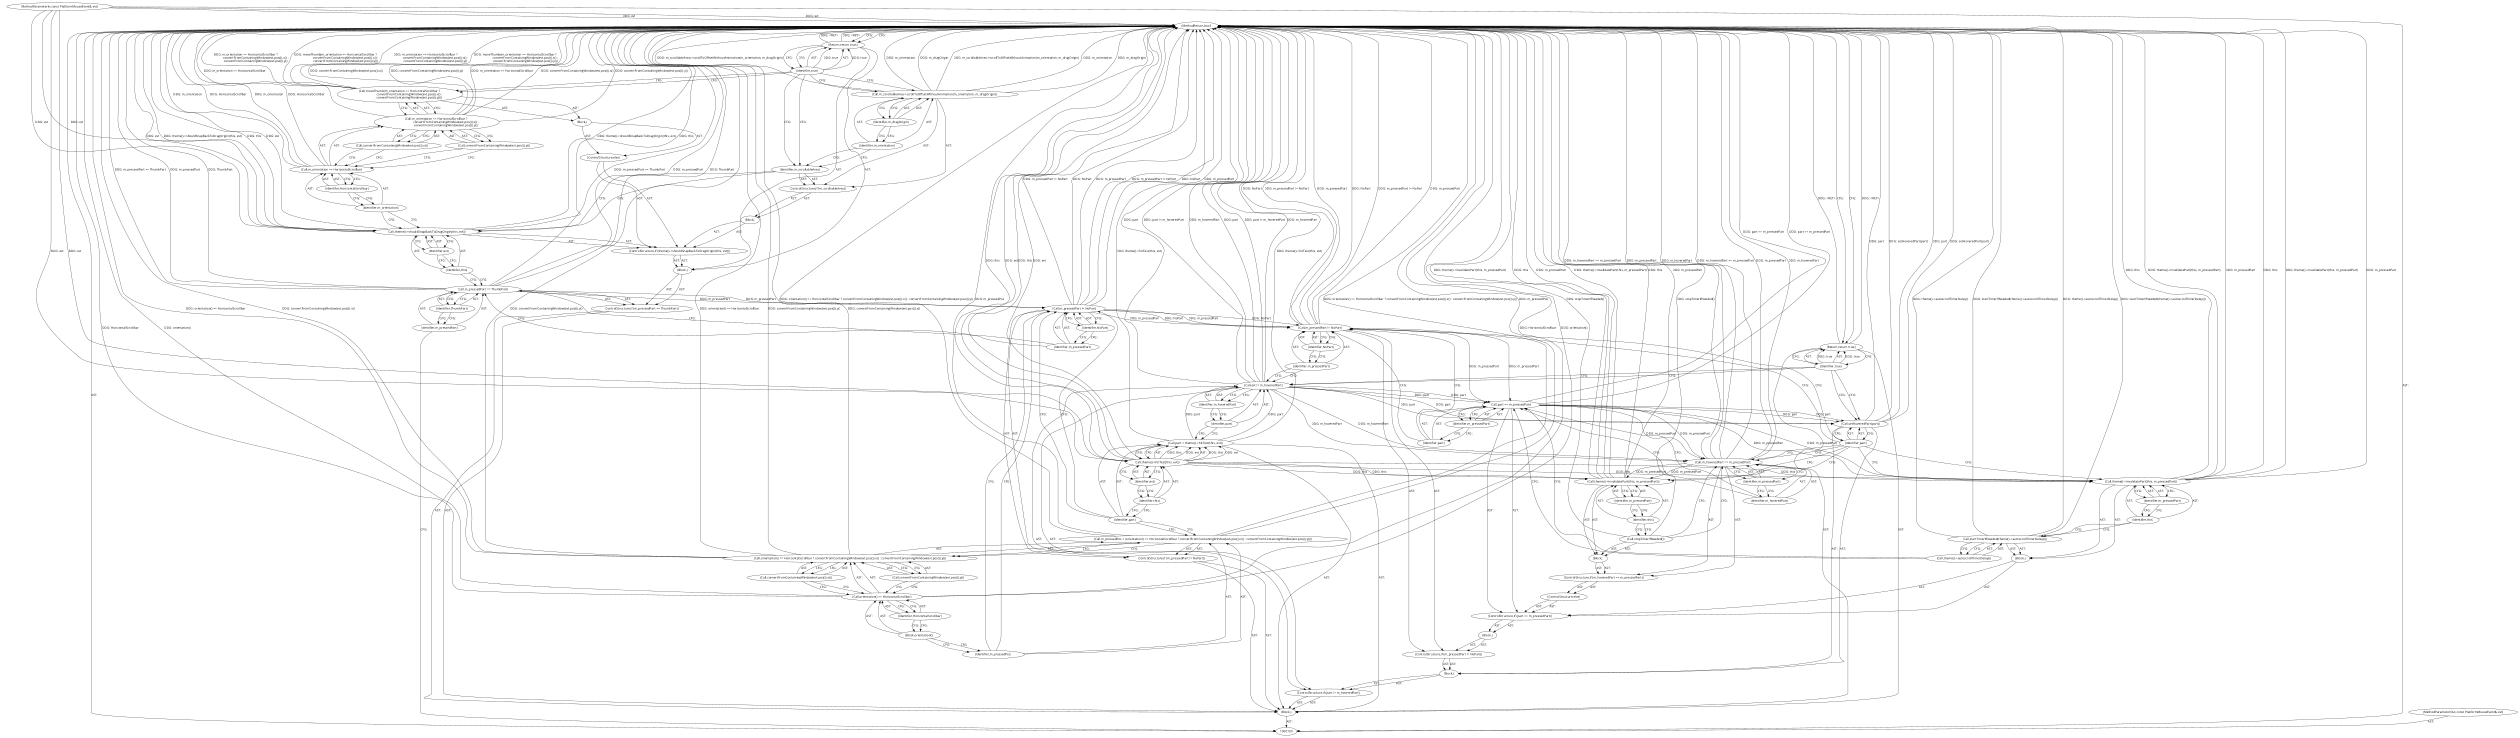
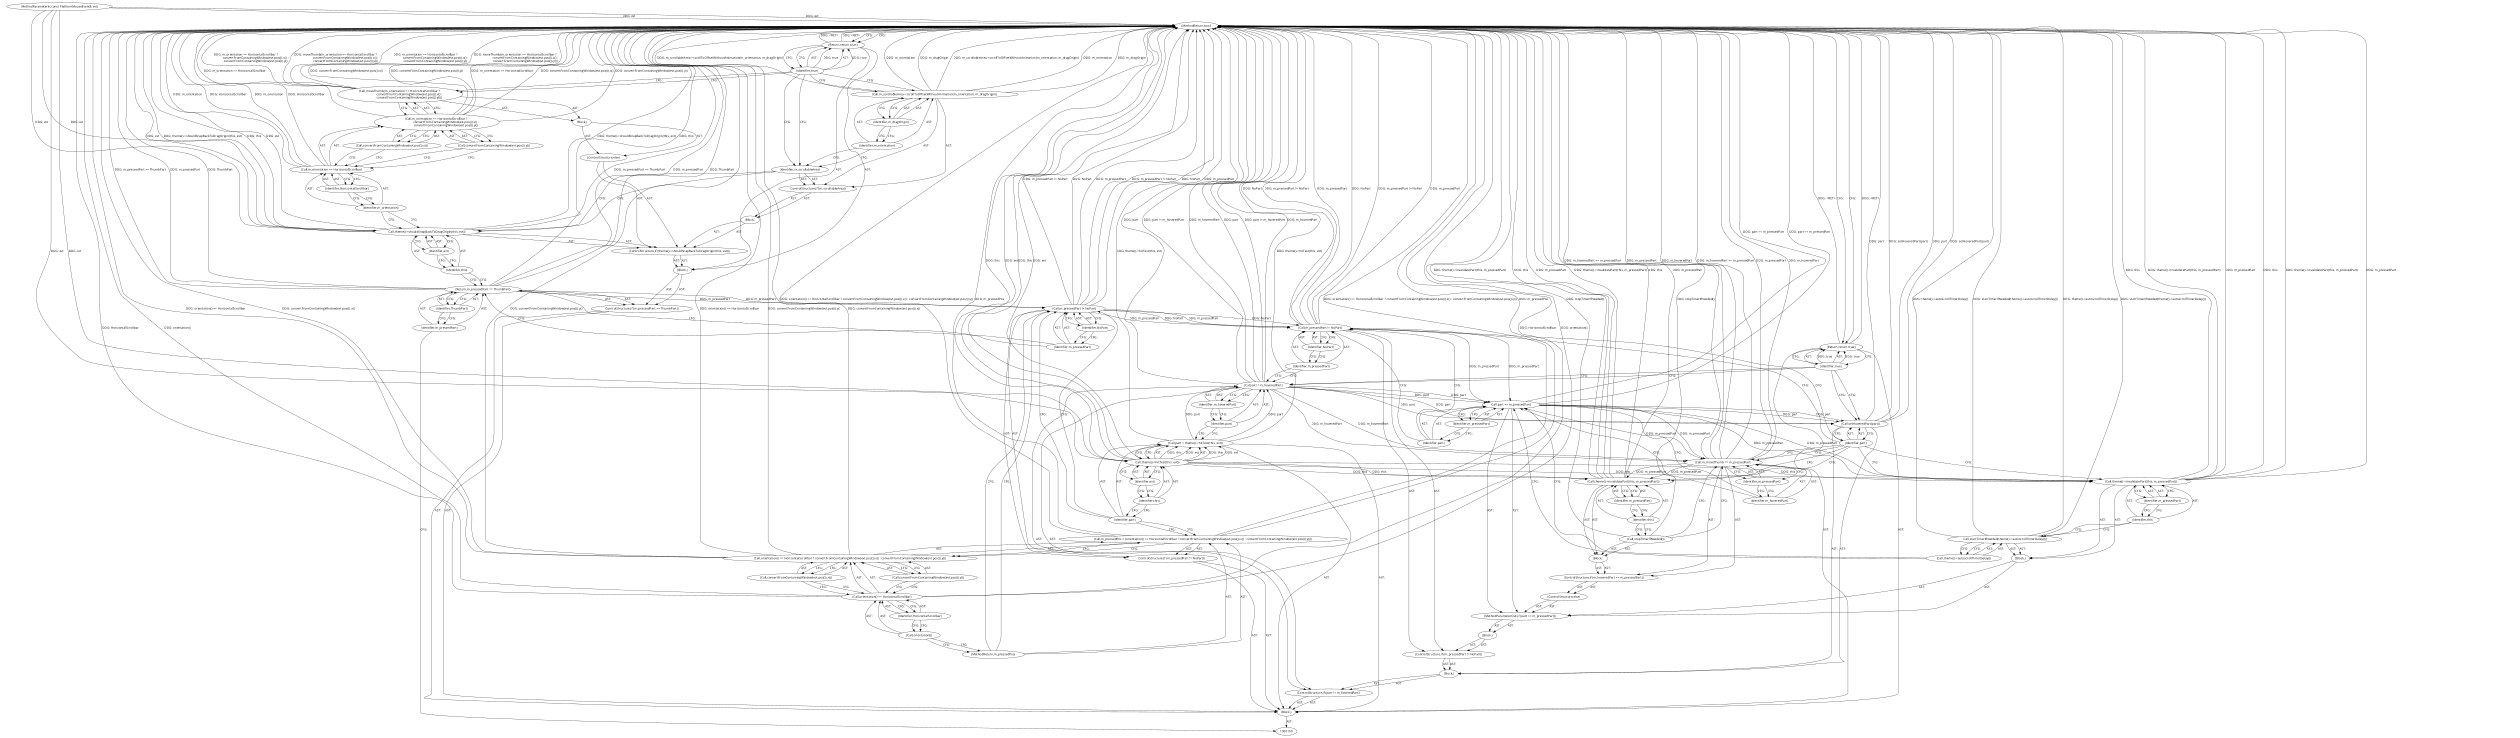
edge "(MethodParameterIn,const PlatformMouseEvent& evt)" -> "1000100": removed, label "AST:"
node "(Call,m_pressedPart == ThumbPart)": label "(Call,m_pressedPart == ThumbPart)" -> "(Return,m_pressedPart == ThumbPart)"
edge "(MethodReturn,bool)" -> "1000100": removed, label "AST:"
node "(Call,m_hoveredPart == m_pressedPart)": label "(Call,m_hoveredPart == m_pressedPart)" -> "(Call,m_moveThumb == m_pressedPart)"
node "(ControlStructure,if (part == m_pressedPart))": label "(ControlStructure,if (part == m_pressedPart))" -> "(MethodParameterOut,if (part == m_pressedPart))"
node "(Block,orientation())": label "(Block,orientation())" -> "(Call,orientation())"
node "(Identifier,m_pressedPos)": label "(Identifier,m_pressedPos)" -> "(MethodReturn,m_pressedPos)"
node "(MethodParameterOut,const PlatformMouseEvent& evt)": removed
